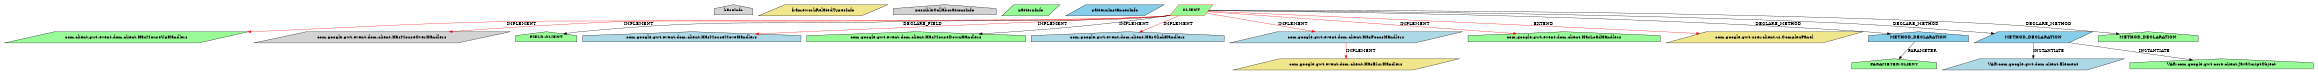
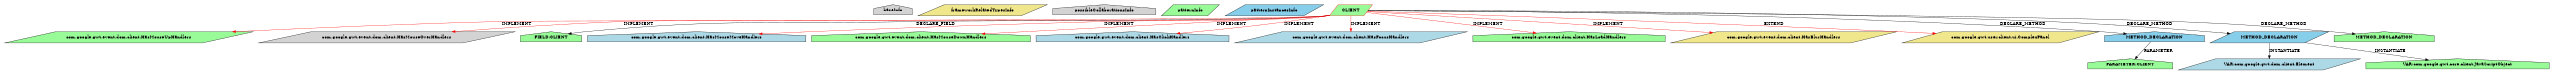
edge "CLIENT" -> "com.google.gwt.event.dom.client.HasMouseDownHandlers": color black -> red
node "com.client.gwt.event.dom.client.HasMouseUpHandlers": label "com.client.gwt.event.dom.client.HasMouseUpHandlers" -> "com.google.gwt.event.dom.client.HasMouseUpHandlers"
edge "com.google.gwt.event.dom.client.HasFocusHandlers" -> "com.google.gwt.event.dom.client.HasBlurHandlers": now "CLIENT" -> "com.google.gwt.event.dom.client.HasBlurHandlers"
